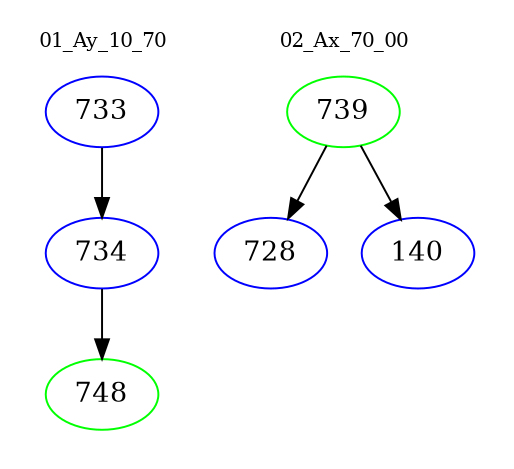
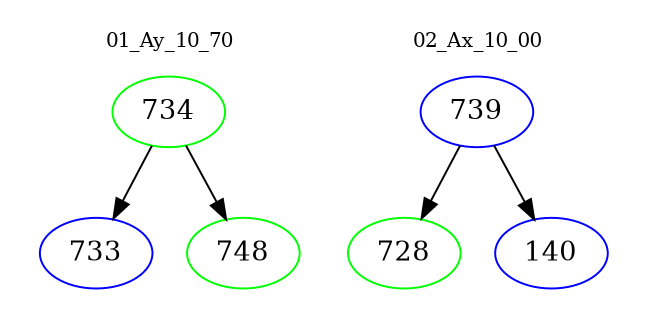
cluster "02_Ax_70_00": label "02_Ax_70_00" -> "02_Ax_10_00"
node "739": color green -> blue
edge "733" -> "734": reversed
node "734": color blue -> green
node "728": color blue -> green
